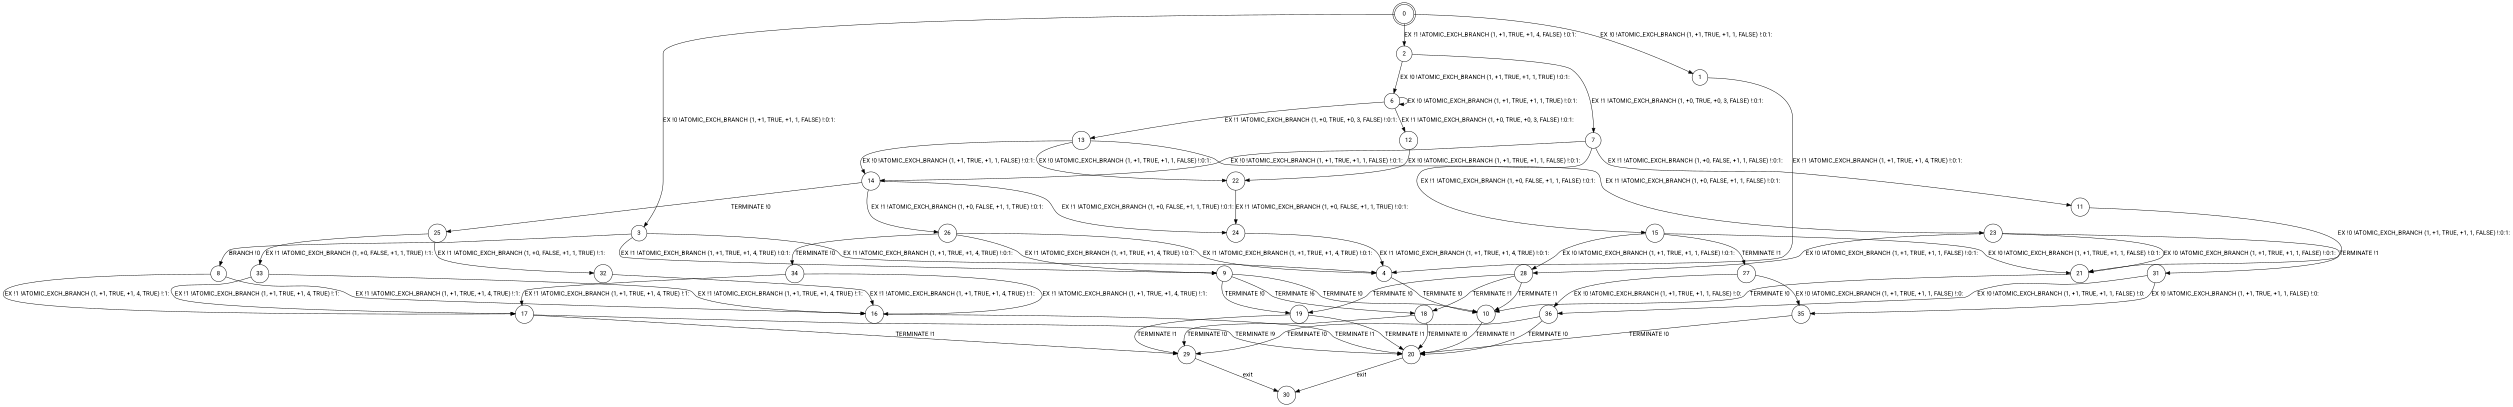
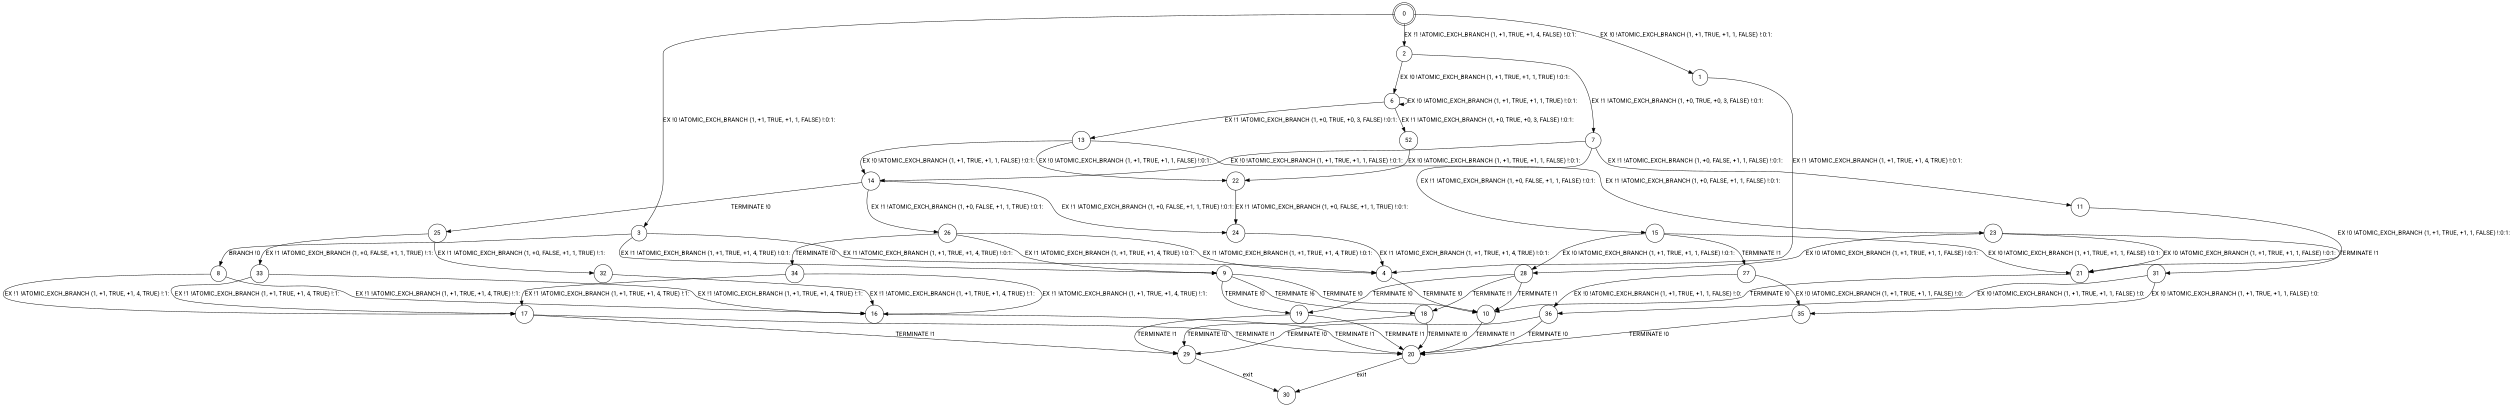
node "12": label "12" -> "52"
edge "17" -> "20": label "TERMINATE !9" -> "TERMINATE !1"
